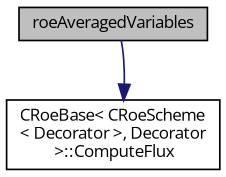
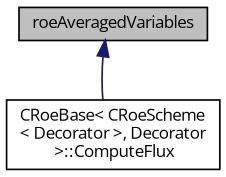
edge "roeAveragedVariables" -> "CRoeBase< CRoeScheme < Decorator >, Decorator >::ComputeFlux": reversed
